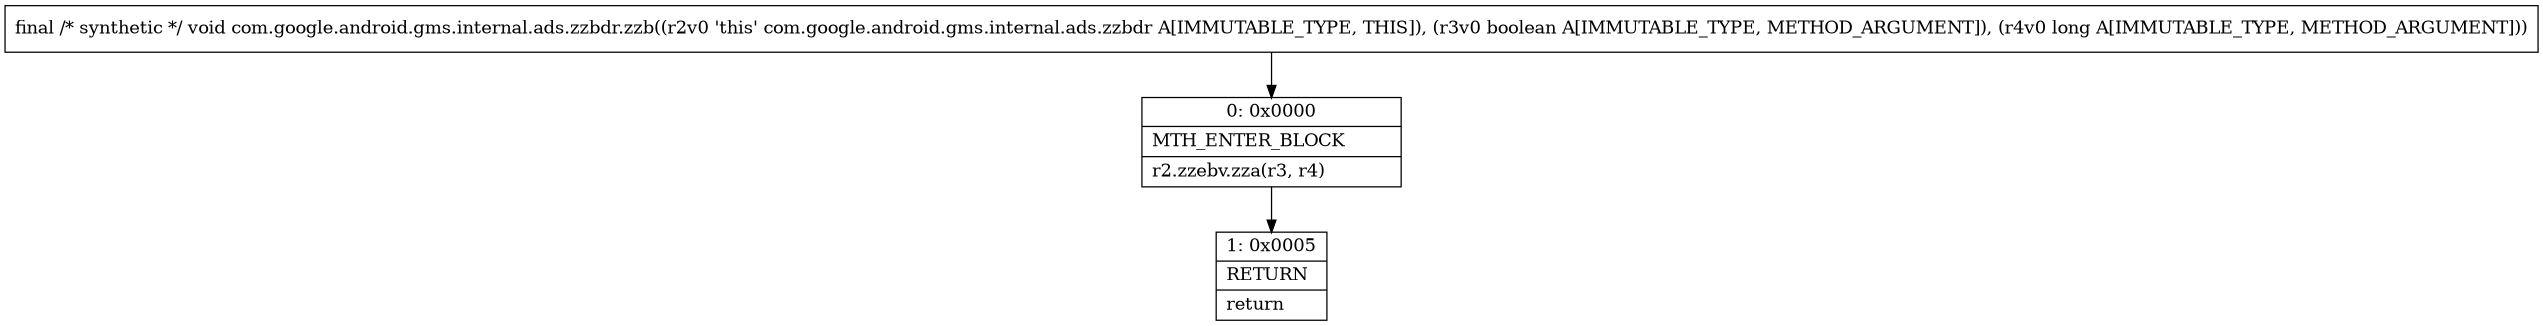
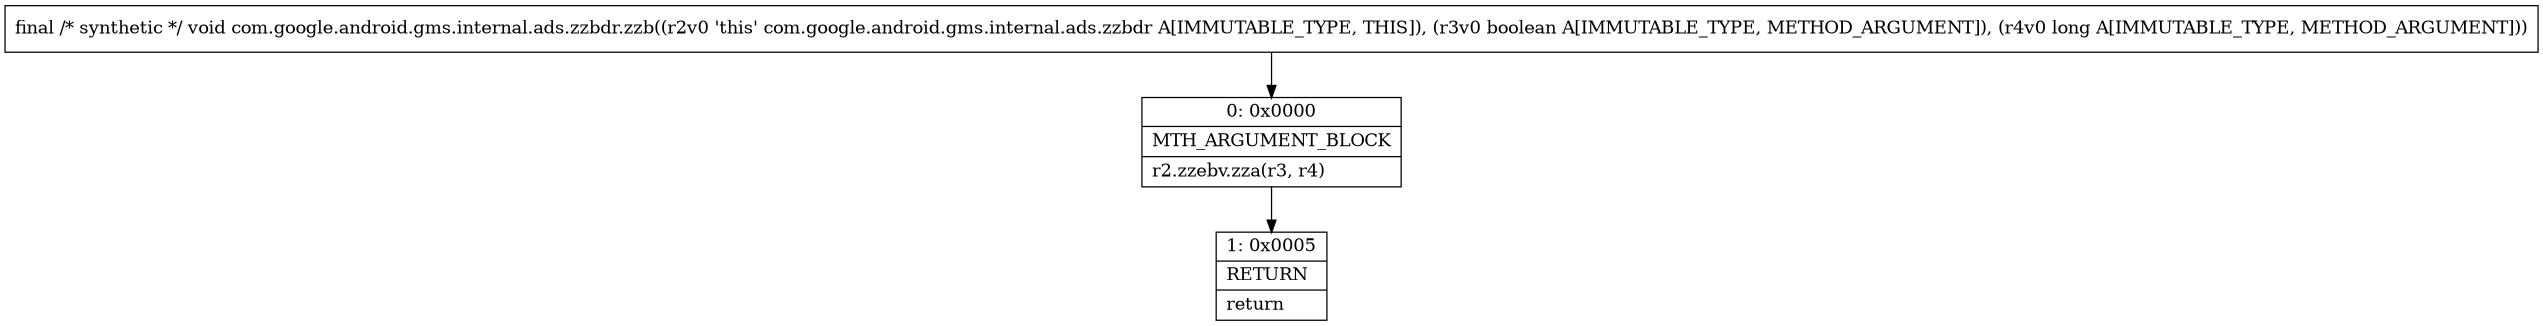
node "0: 0x0000": text "MTH_ENTER_BLOCK" -> "MTH_ARGUMENT_BLOCK"
